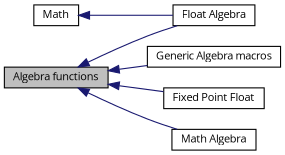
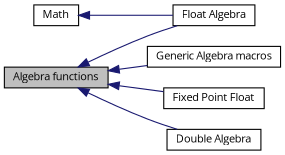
node "Math Algebra": label "Math Algebra" -> "Double Algebra"
